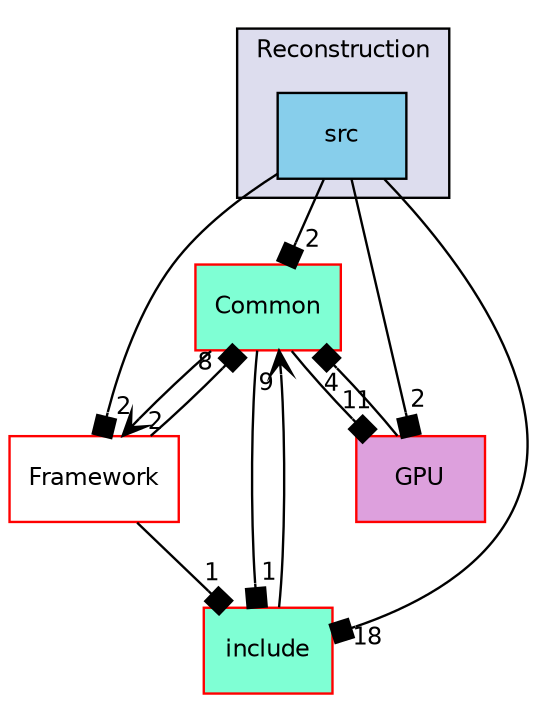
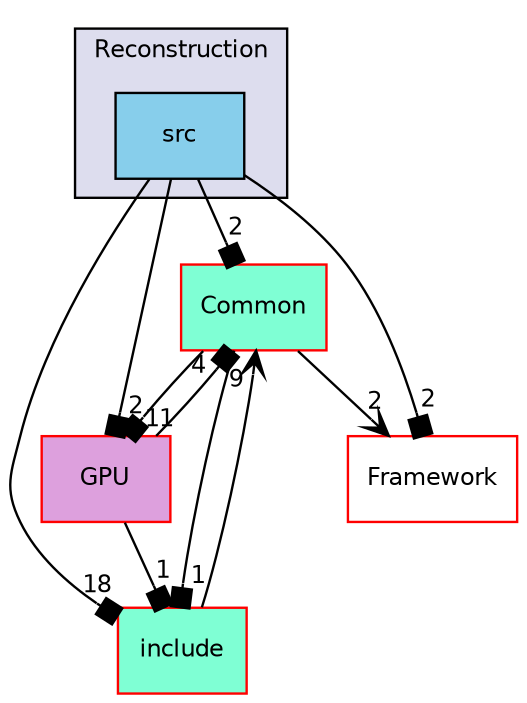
edge "Framework" -> "Common": removed
edge "Framework" -> "include": now "GPU" -> "include"
